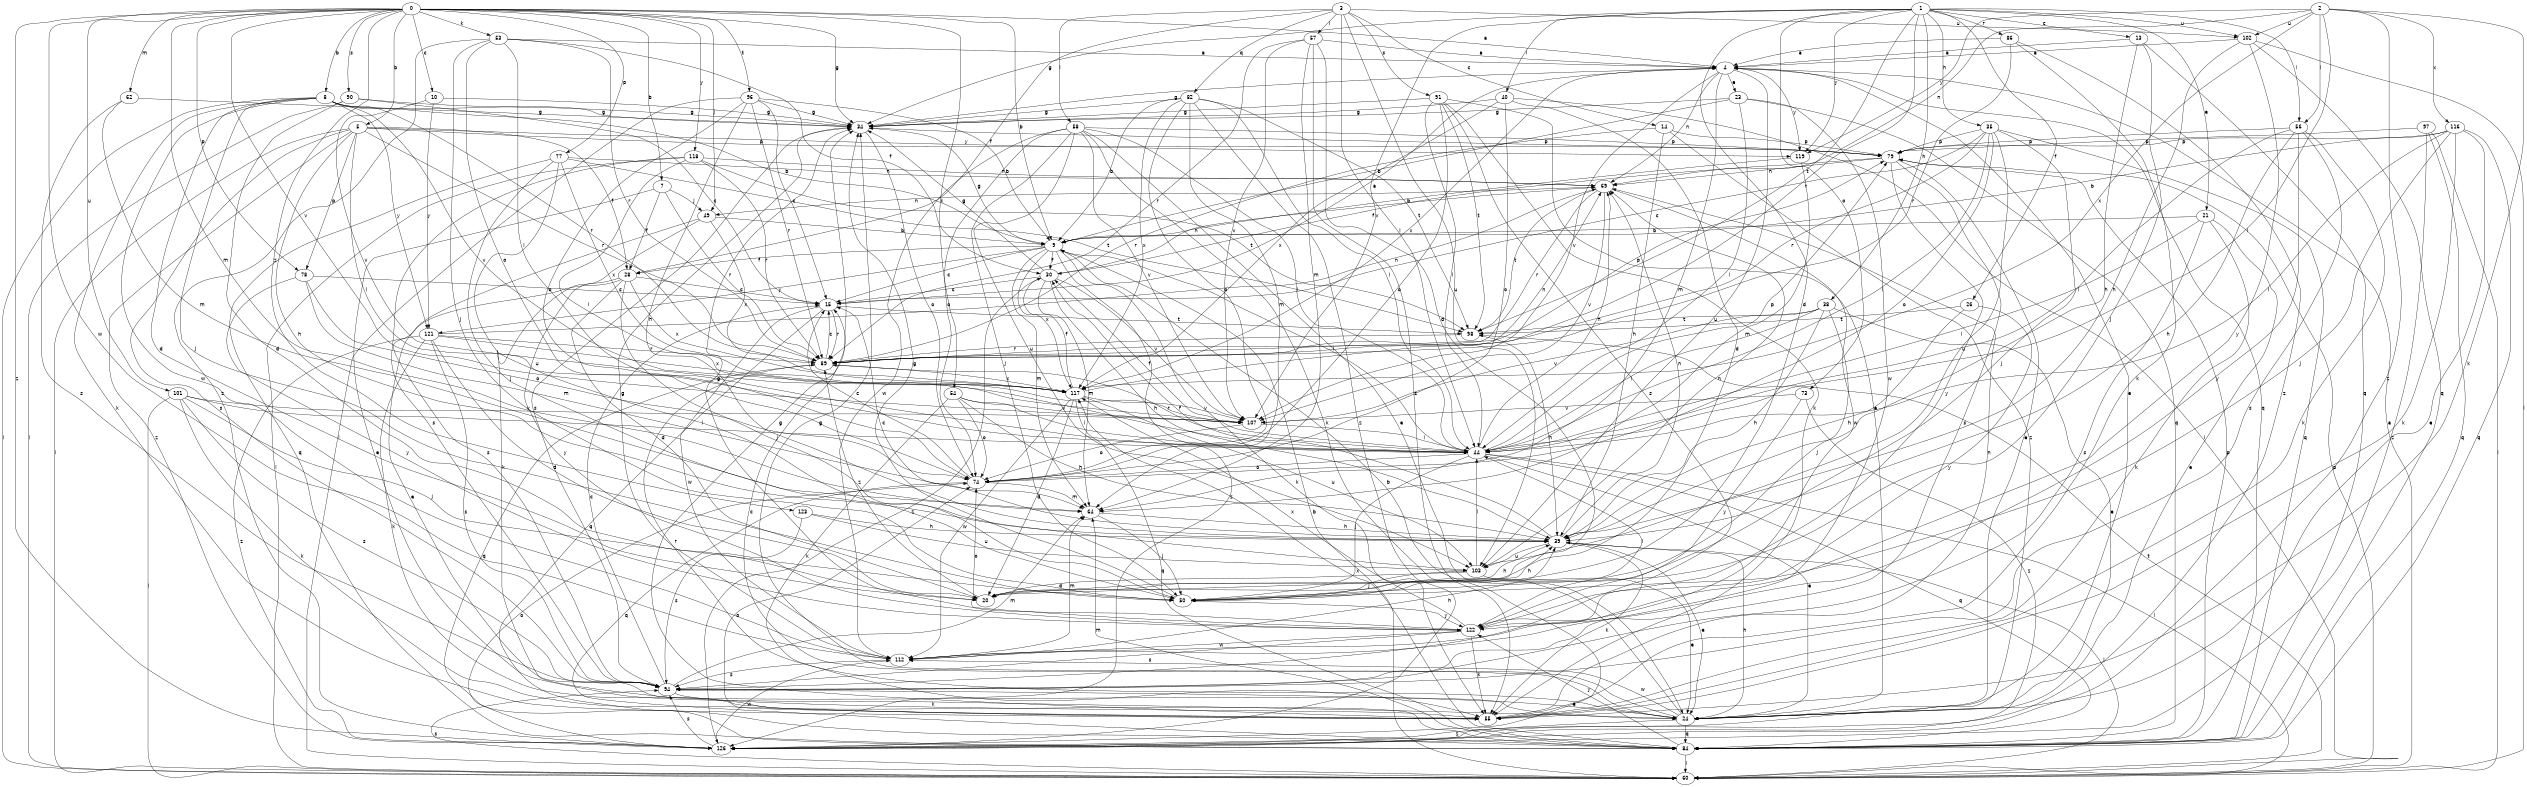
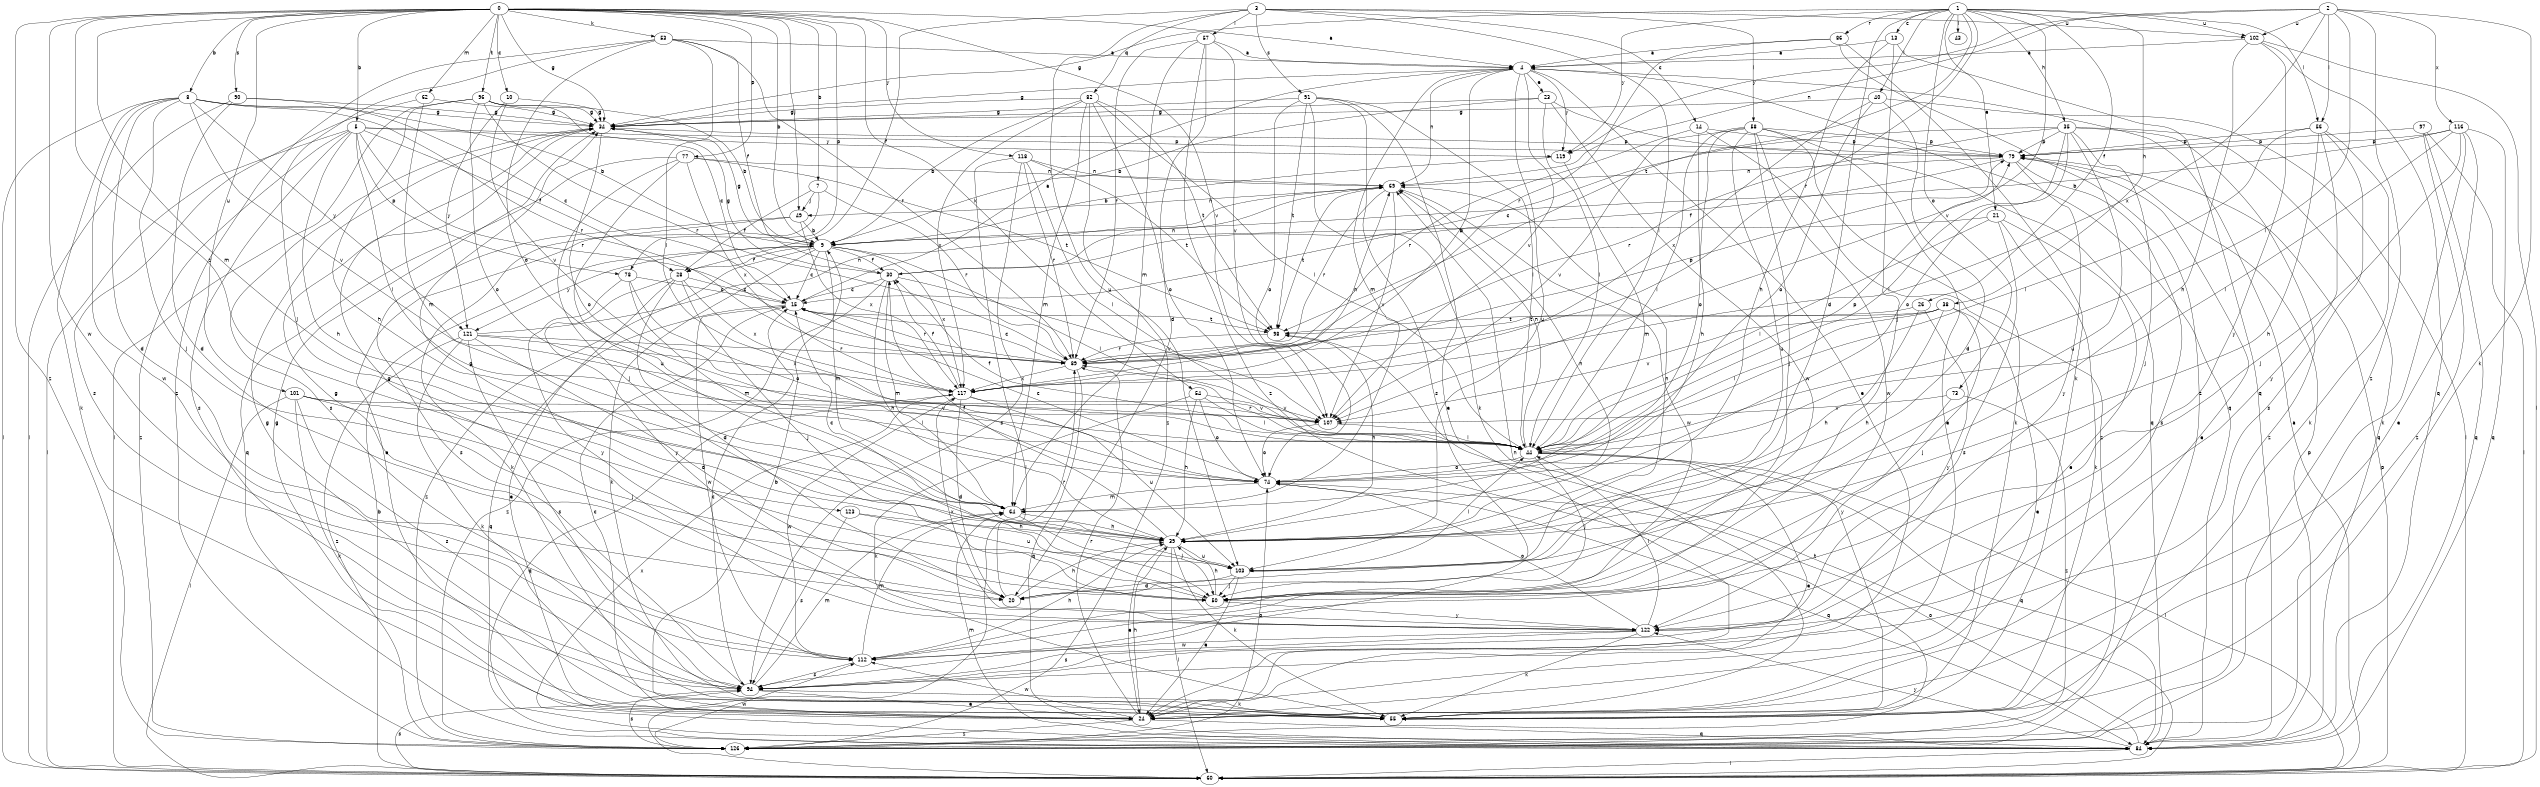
node "43": added
edge "94" -> "34": reversed
edge "20" -> "89": label "z" -> "r"
edge "35" -> "126": added, label "z"
